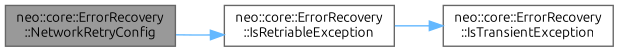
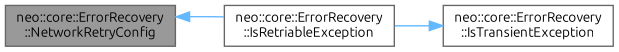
edge "neo::core::ErrorRecovery ::NetworkRetryConfig" -> "neo::core::ErrorRecovery ::IsRetriableException": reversed
